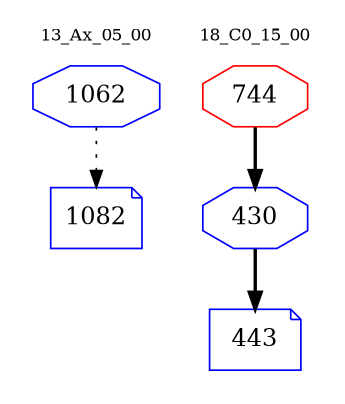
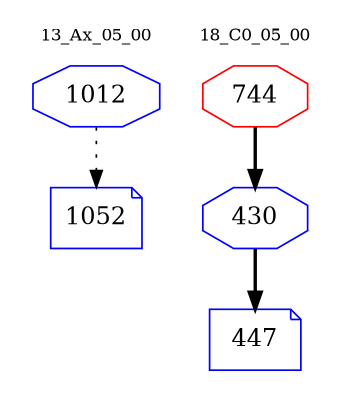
cluster "18_C0_15_00": label "18_C0_15_00" -> "18_C0_05_00"
node "1062": label "1062" -> "1012"
node "1082": label "1082" -> "1052"
node "443": label "443" -> "447"
